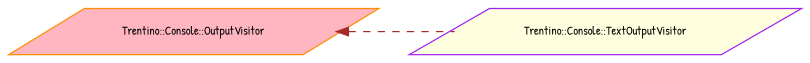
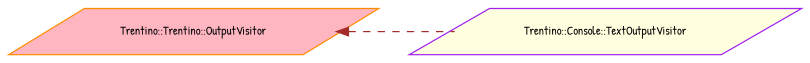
node "Trentino::Console::OutputVisitor": label "Trentino::Console::OutputVisitor" -> "Trentino::Trentino::OutputVisitor"
